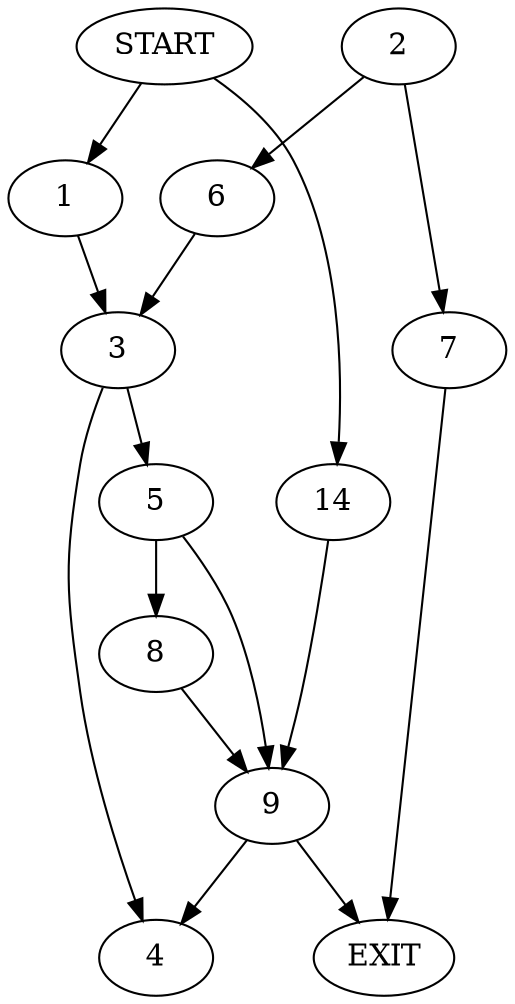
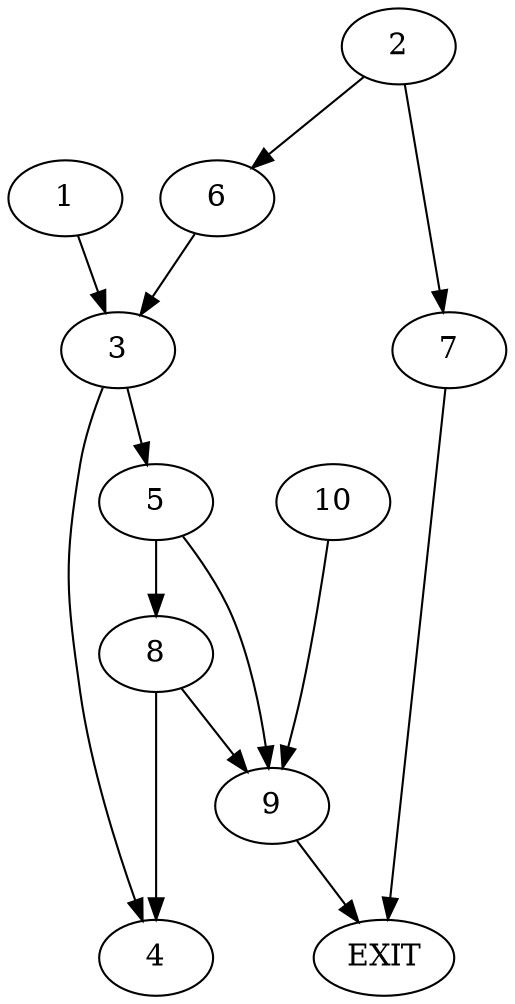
node "START": removed
node "14": label "14" -> "10"
edge "9" -> "4": now "8" -> "4"
